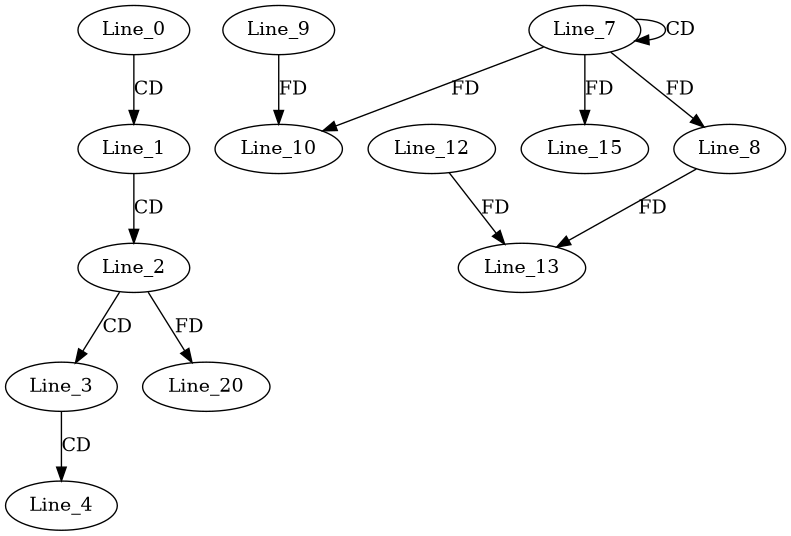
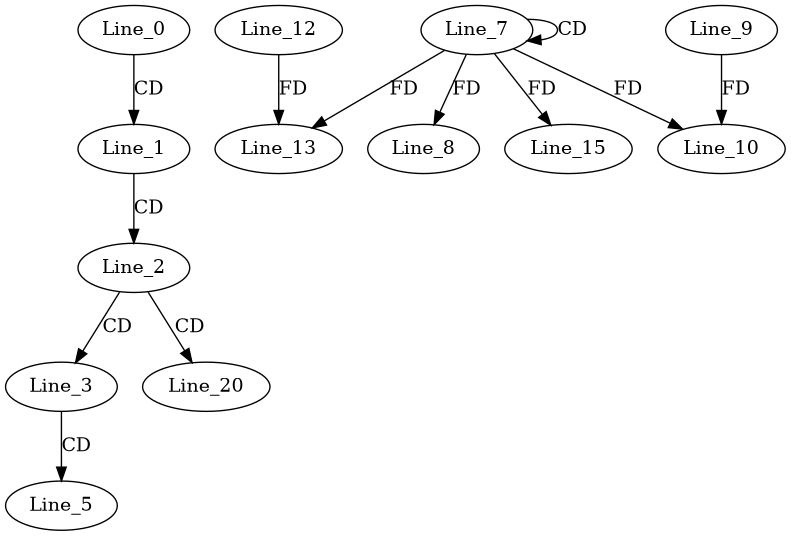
edge "Line_8" -> "Line_13": now "Line_7" -> "Line_13"
edge "Line_2" -> "Line_20": label "FD" -> "CD"
node "Line_4": label "Line_4" -> "Line_5"
